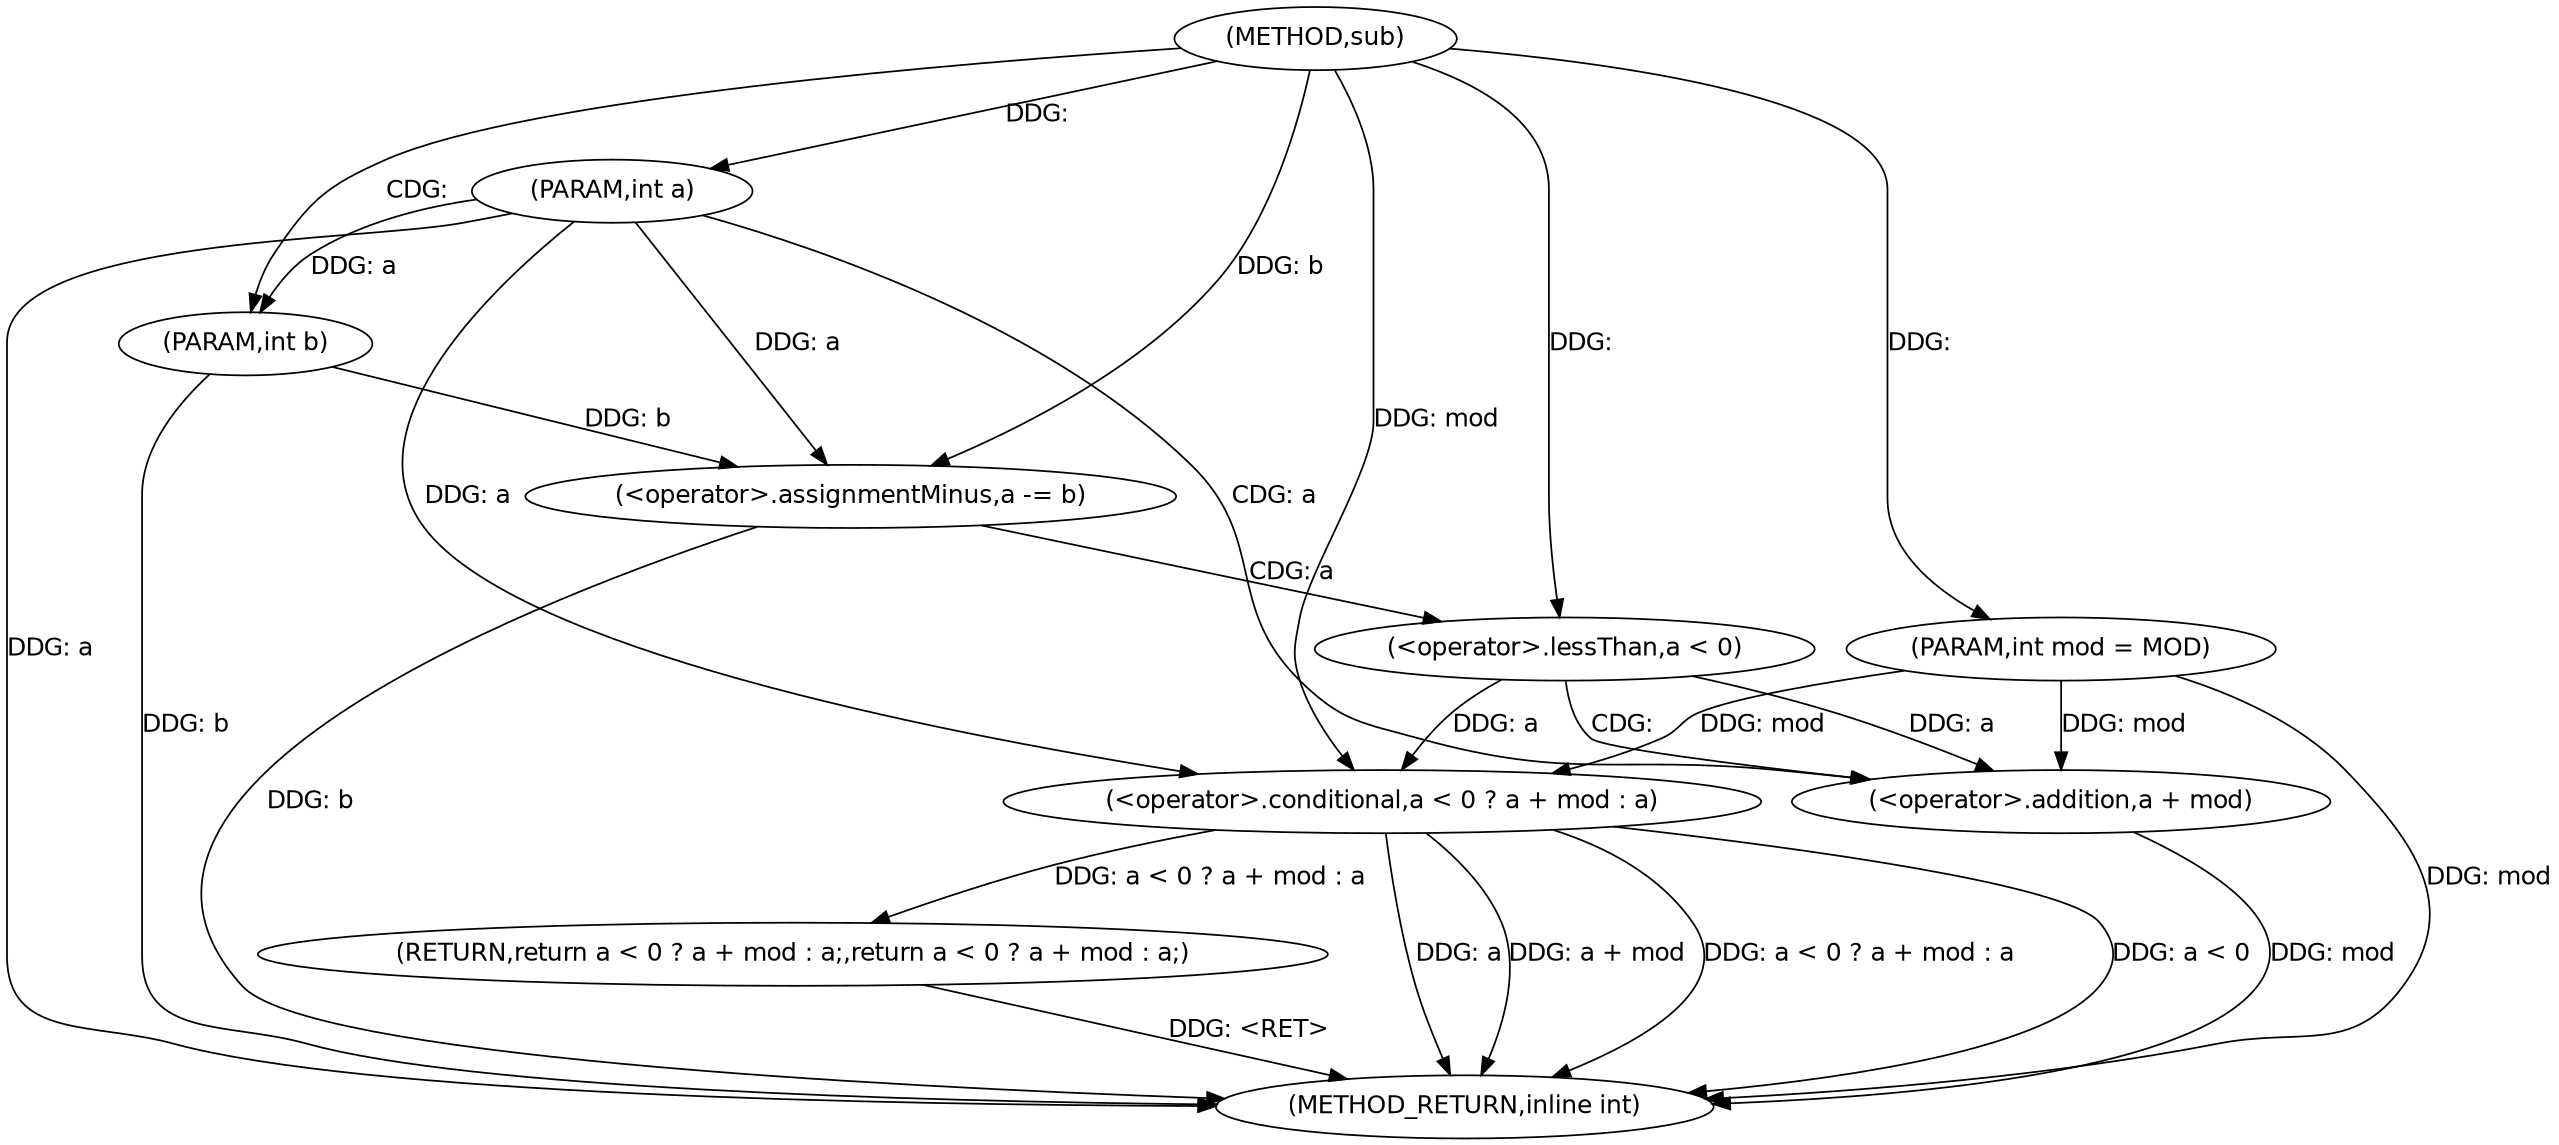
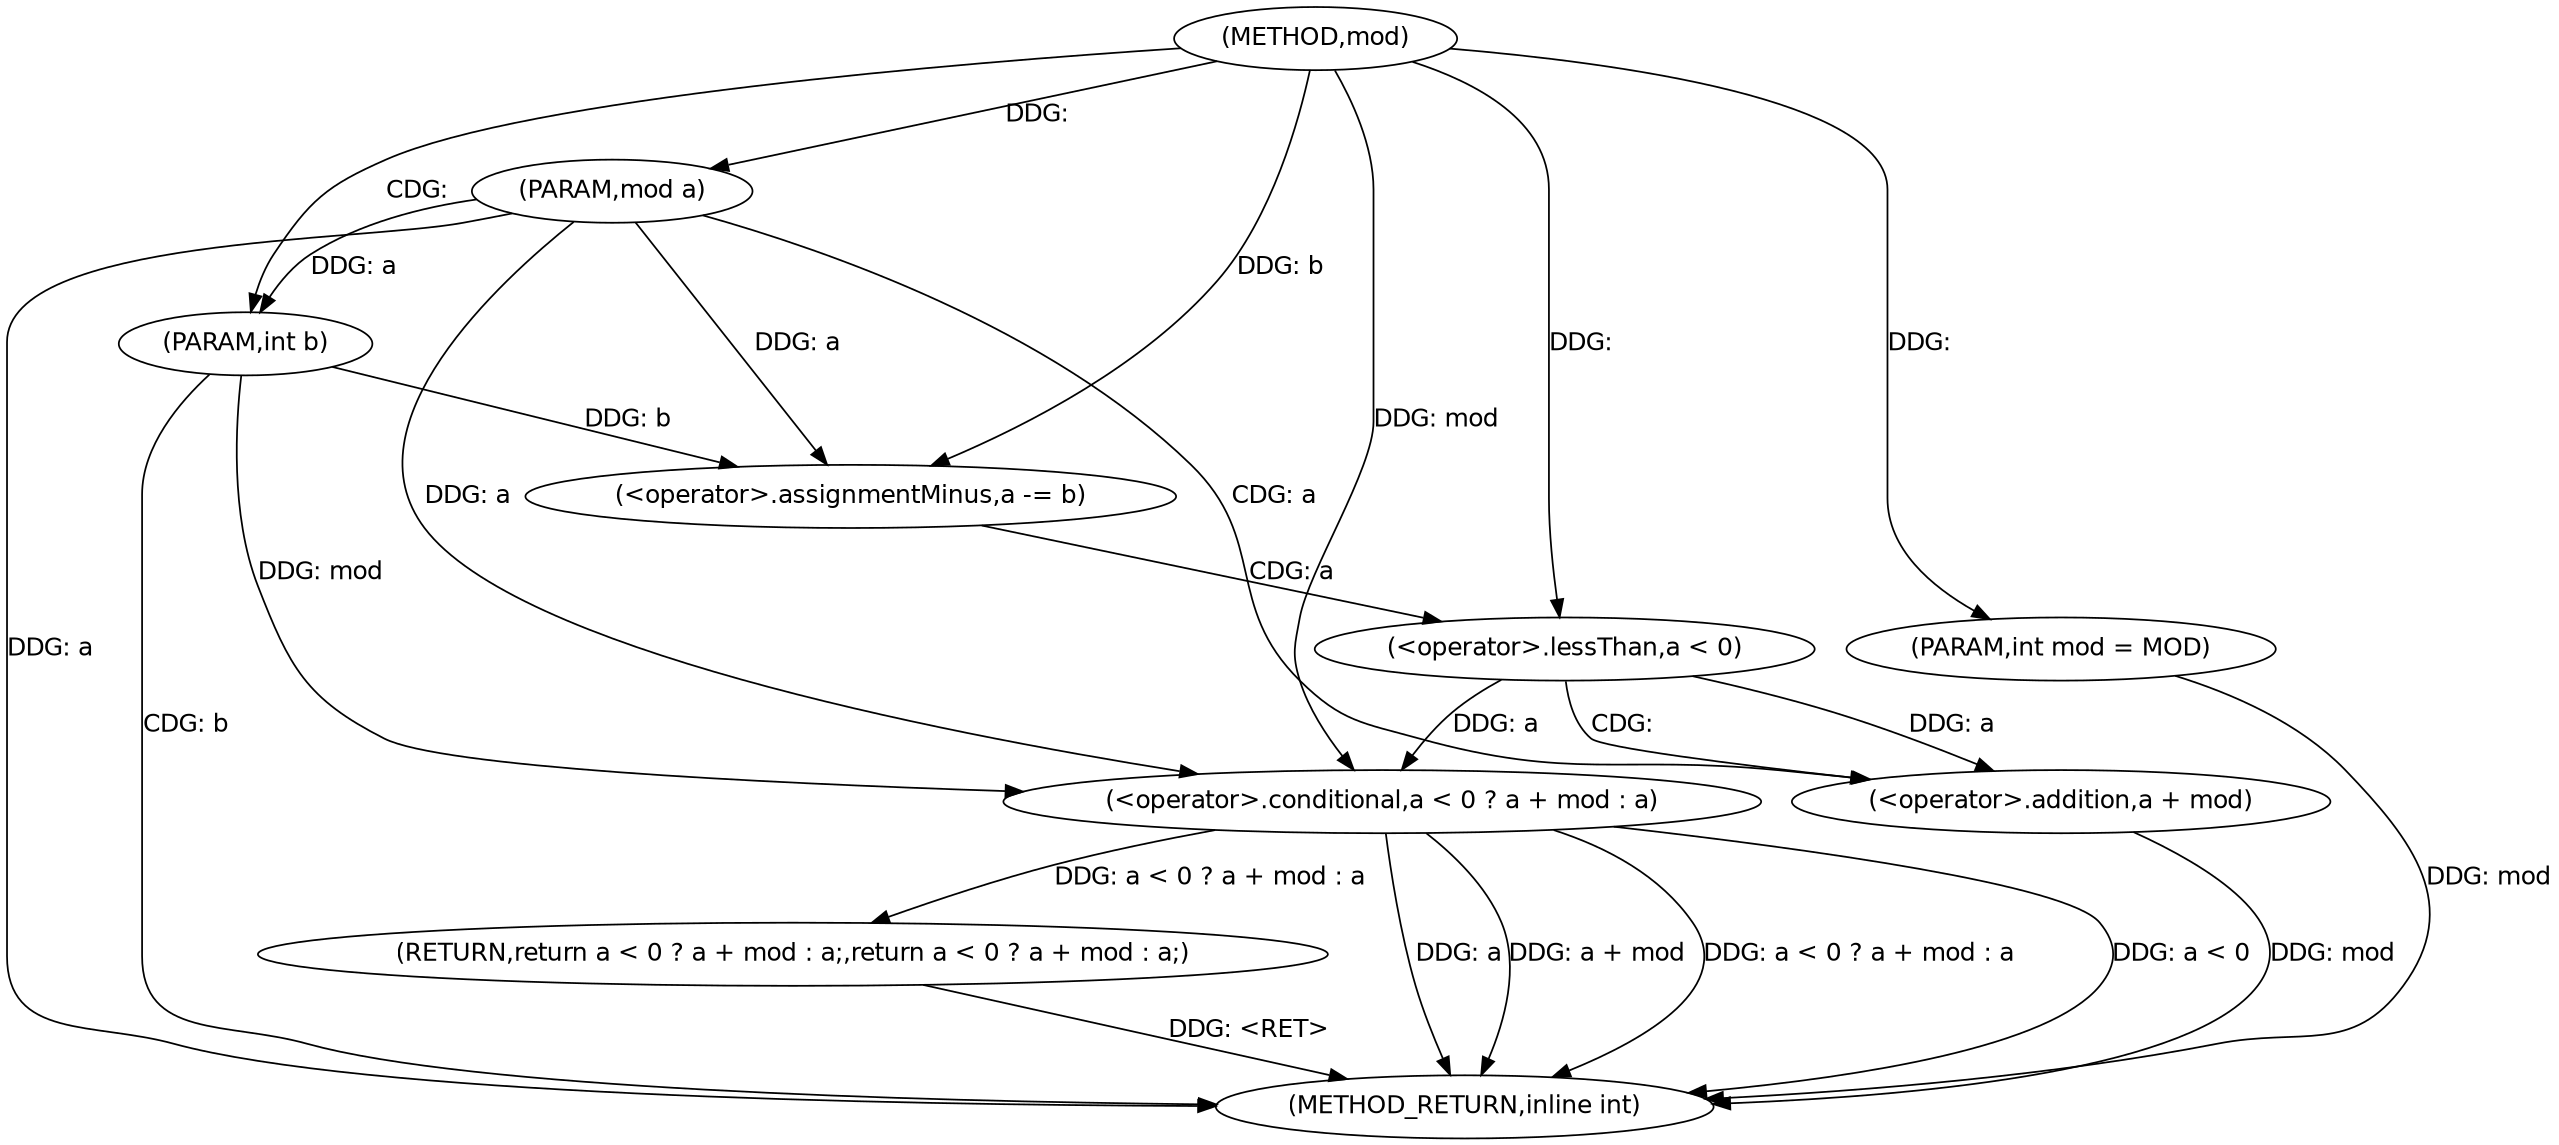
node "(METHOD,sub)": label "(METHOD,sub)" -> "(METHOD,mod)"
node "(PARAM,int a)": label "(PARAM,int a)" -> "(PARAM,mod a)"
edge "(PARAM,int mod = MOD)" -> "(<operator>.conditional,a < 0 ? a + mod : a)": now "(PARAM,int b)" -> "(<operator>.conditional,a < 0 ? a + mod : a)"
edge "(PARAM,int mod = MOD)" -> "(<operator>.addition,a + mod)": removed, label "DDG: mod"
edge "(PARAM,int b)" -> "(METHOD_RETURN,inline int)": label "DDG: b" -> "CDG: b"
edge "(<operator>.assignmentMinus,a -= b)" -> "(METHOD_RETURN,inline int)": removed, label "DDG: b"
